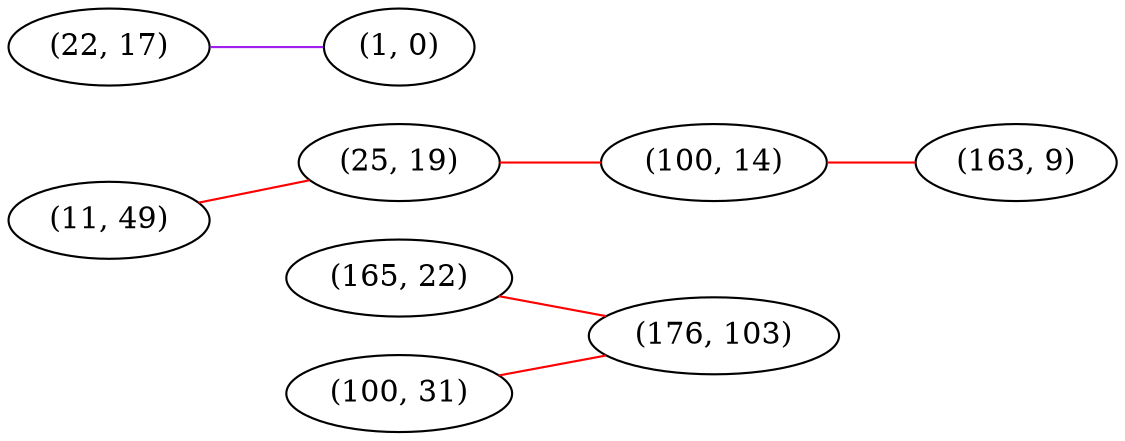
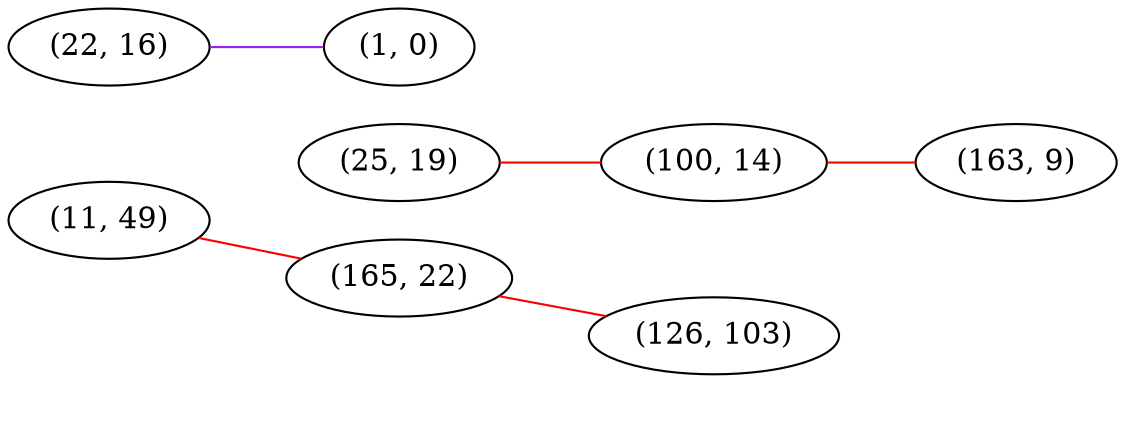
node "(22, 17)": label "(22, 17)" -> "(22, 16)"
edge "(25, 19)" -- "(11, 49)": now "(165, 22)" -- "(11, 49)"
node "(176, 103)": label "(176, 103)" -> "(126, 103)"
node "(100, 31)": removed
